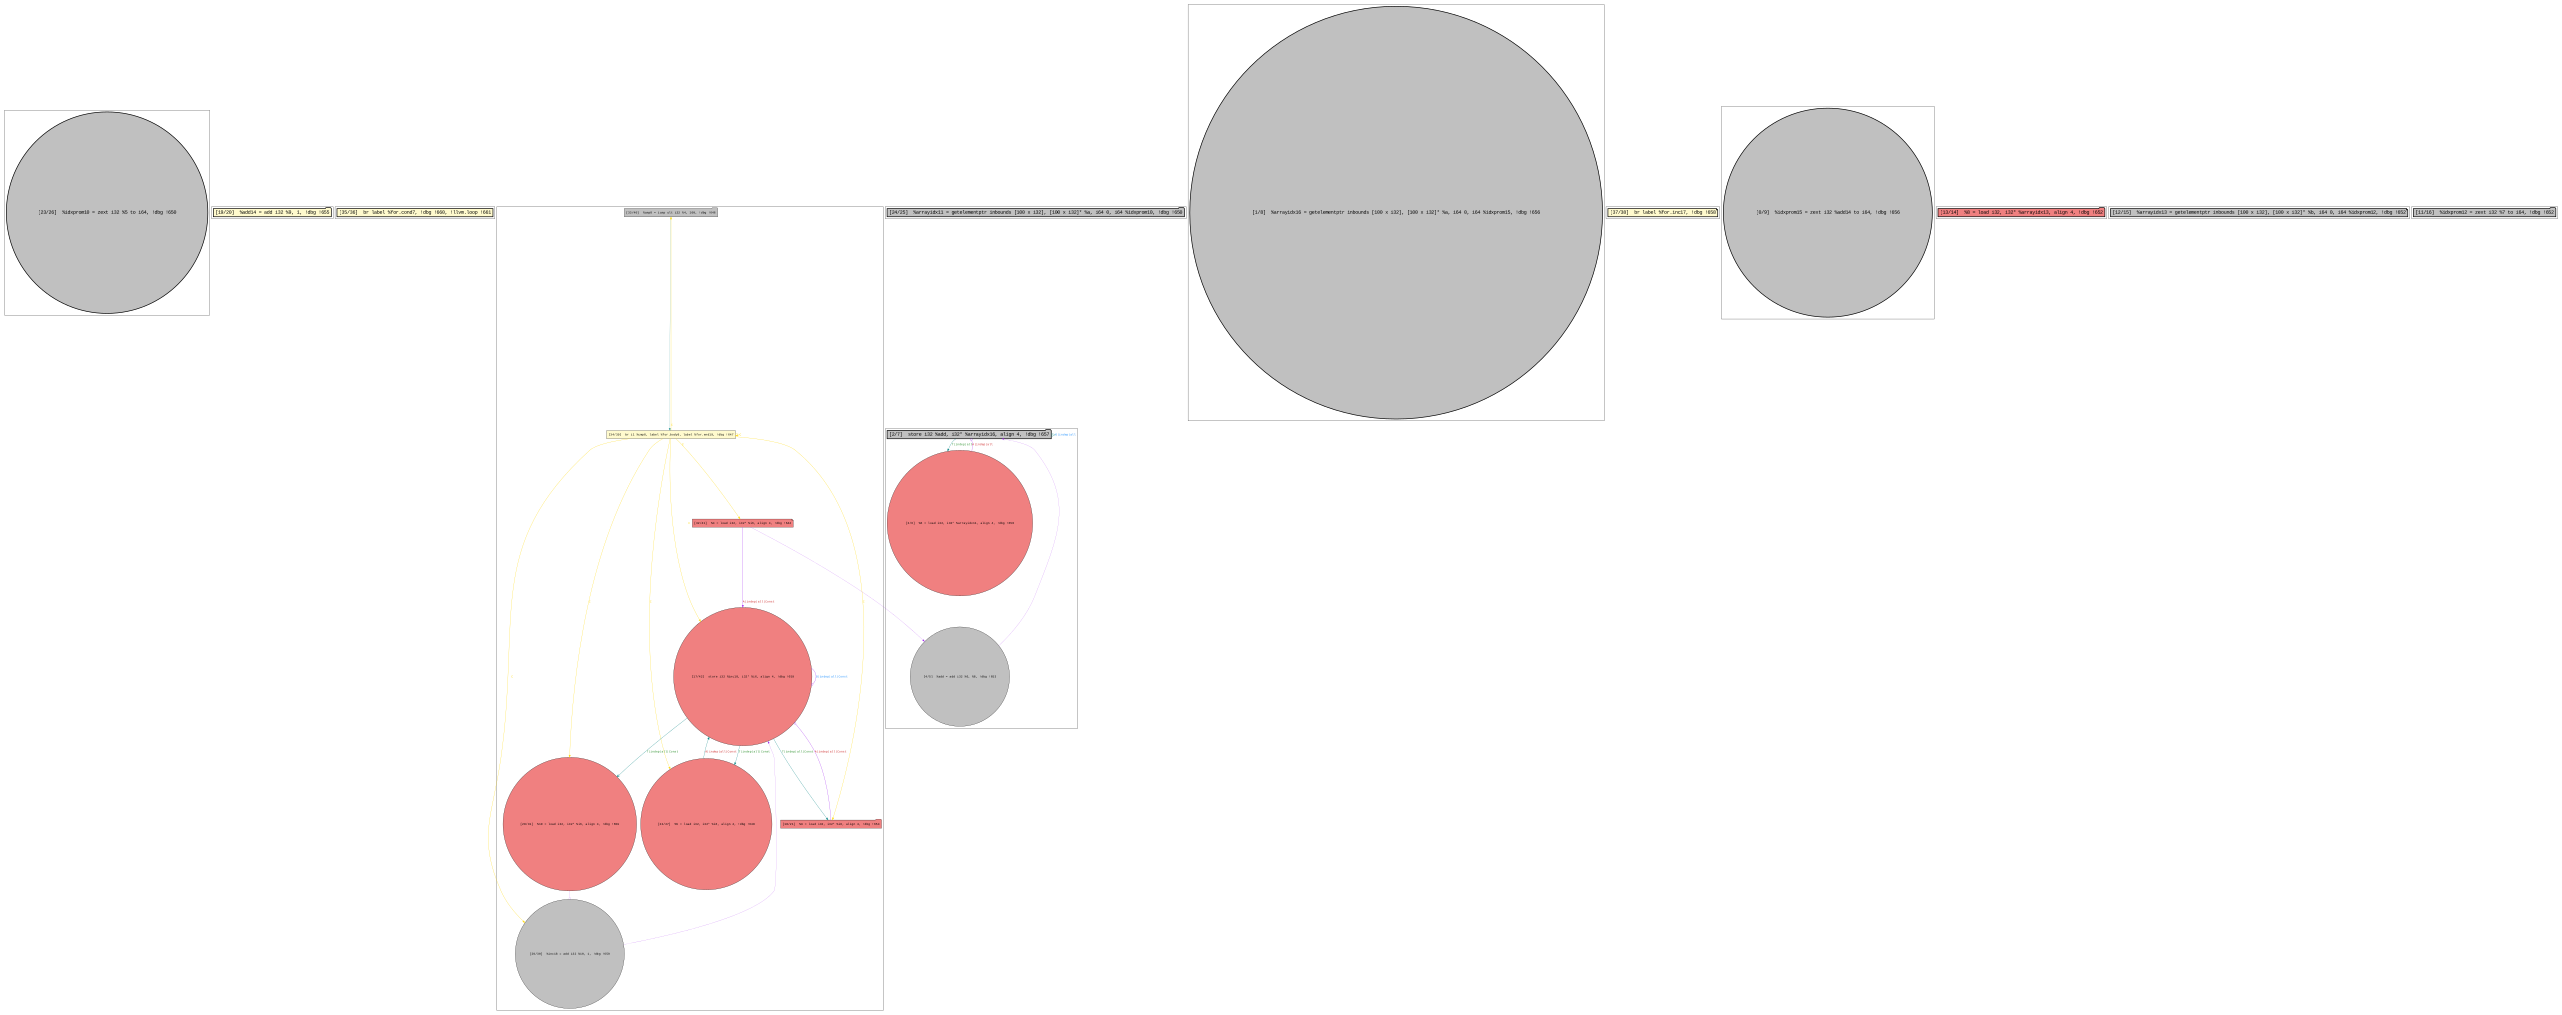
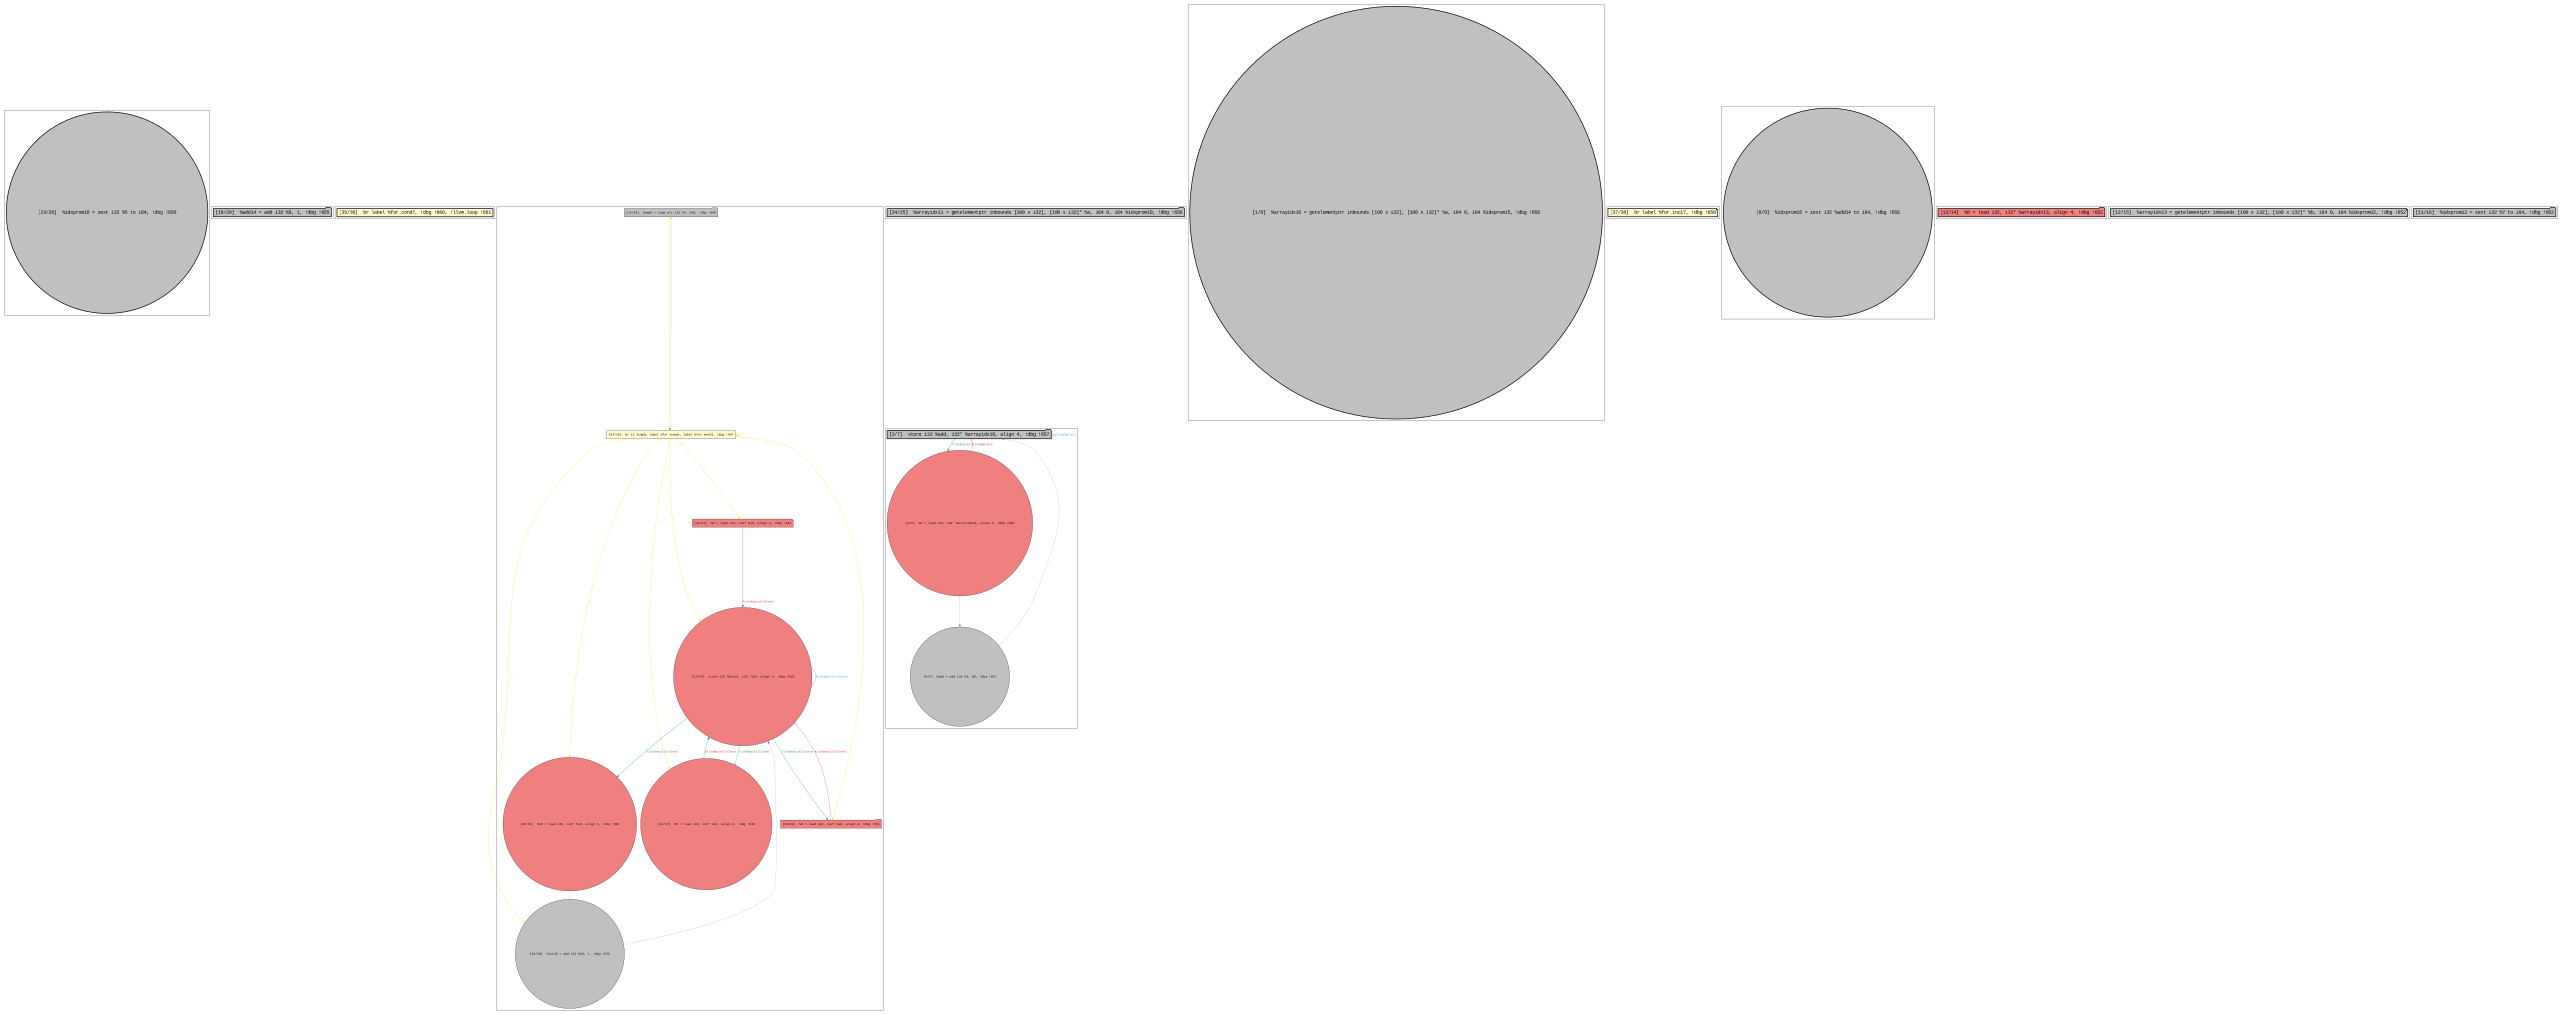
node "[19/20]  %add14 = add i32 %9, 1, !dbg !655": fillcolor lemonchiffon -> grey
edge "[32/41]  %4 = load i32, i32* %i6, align 4, !dbg !644" -> "[4/5]  %add = add i32 %6, %8, !dbg !653": now "[3/6]  %6 = load i32, i32* %arrayidx11, align 4, !dbg !650" -> "[4/5]  %add = add i32 %6, %8, !dbg !653"
edge "[17/42]  store i32 %inc18, i32* %i6, align 4, !dbg !659" -> "[22/27]  %5 = load i32, i32* %i6, align 4, !dbg !648": arrowhead normal -> odot
